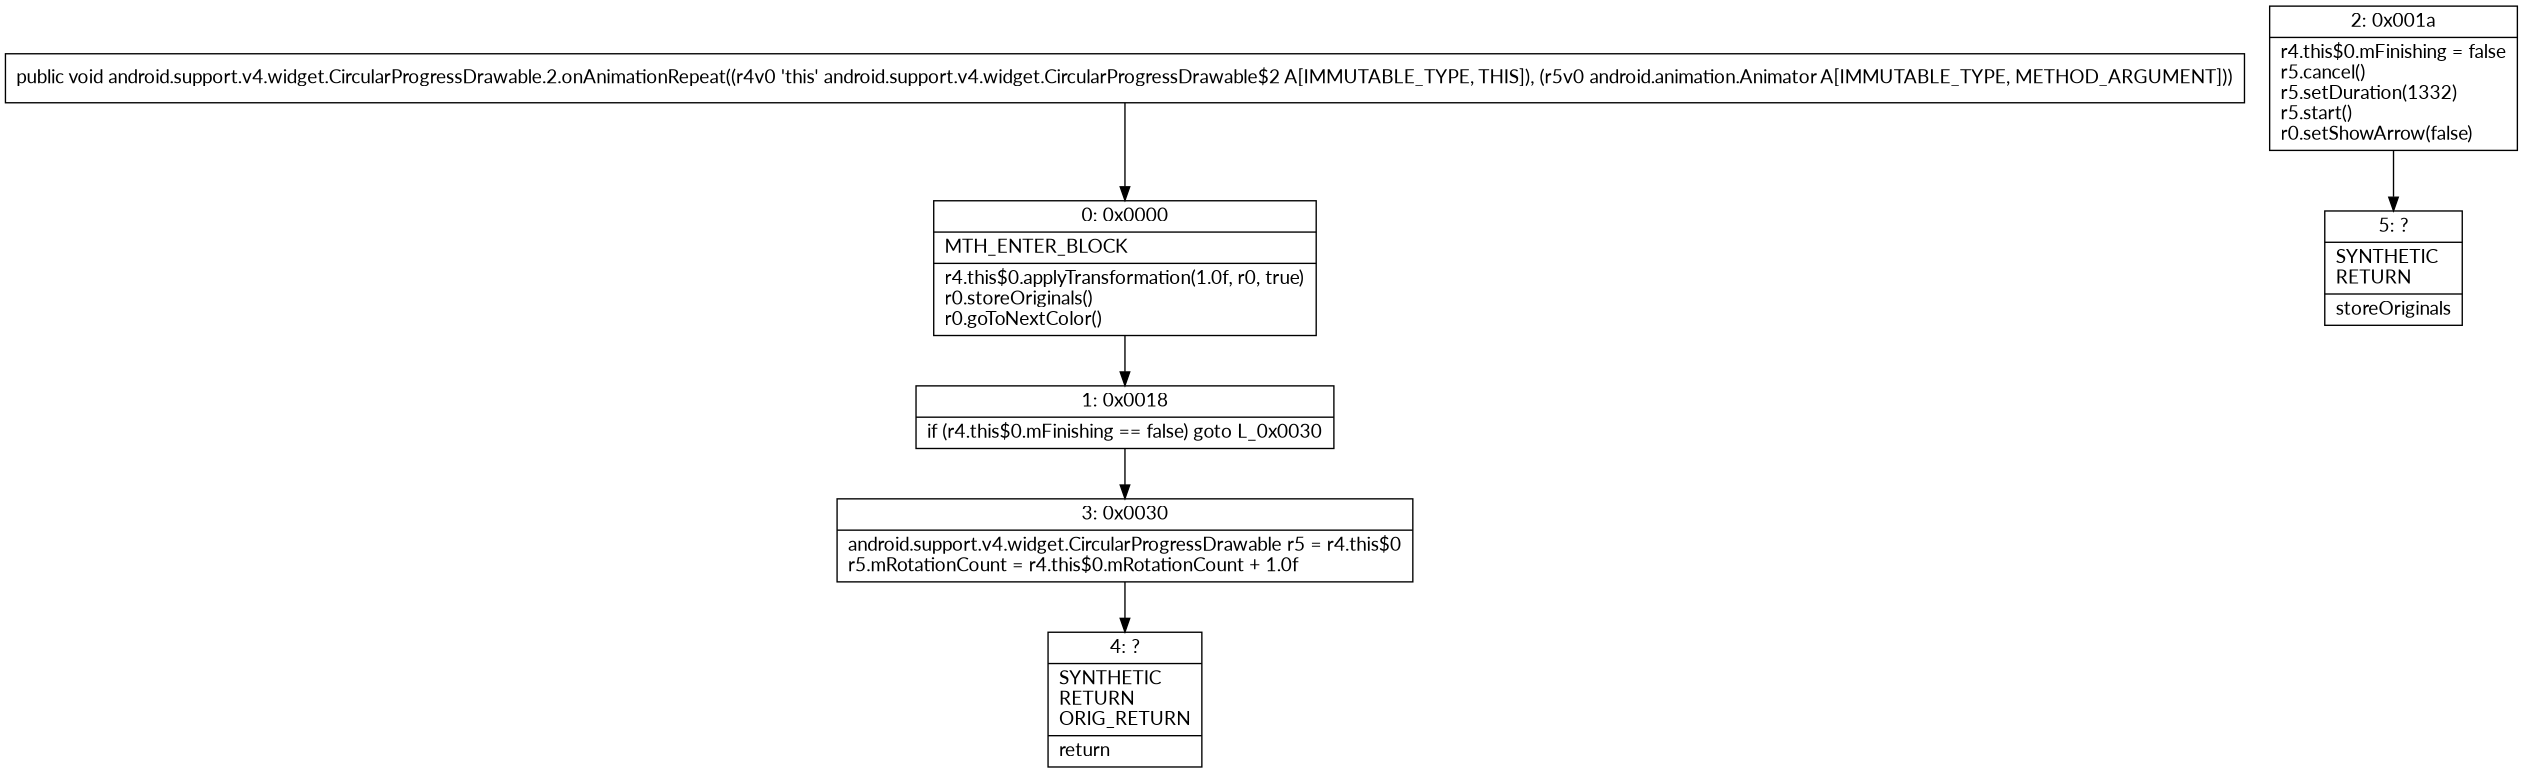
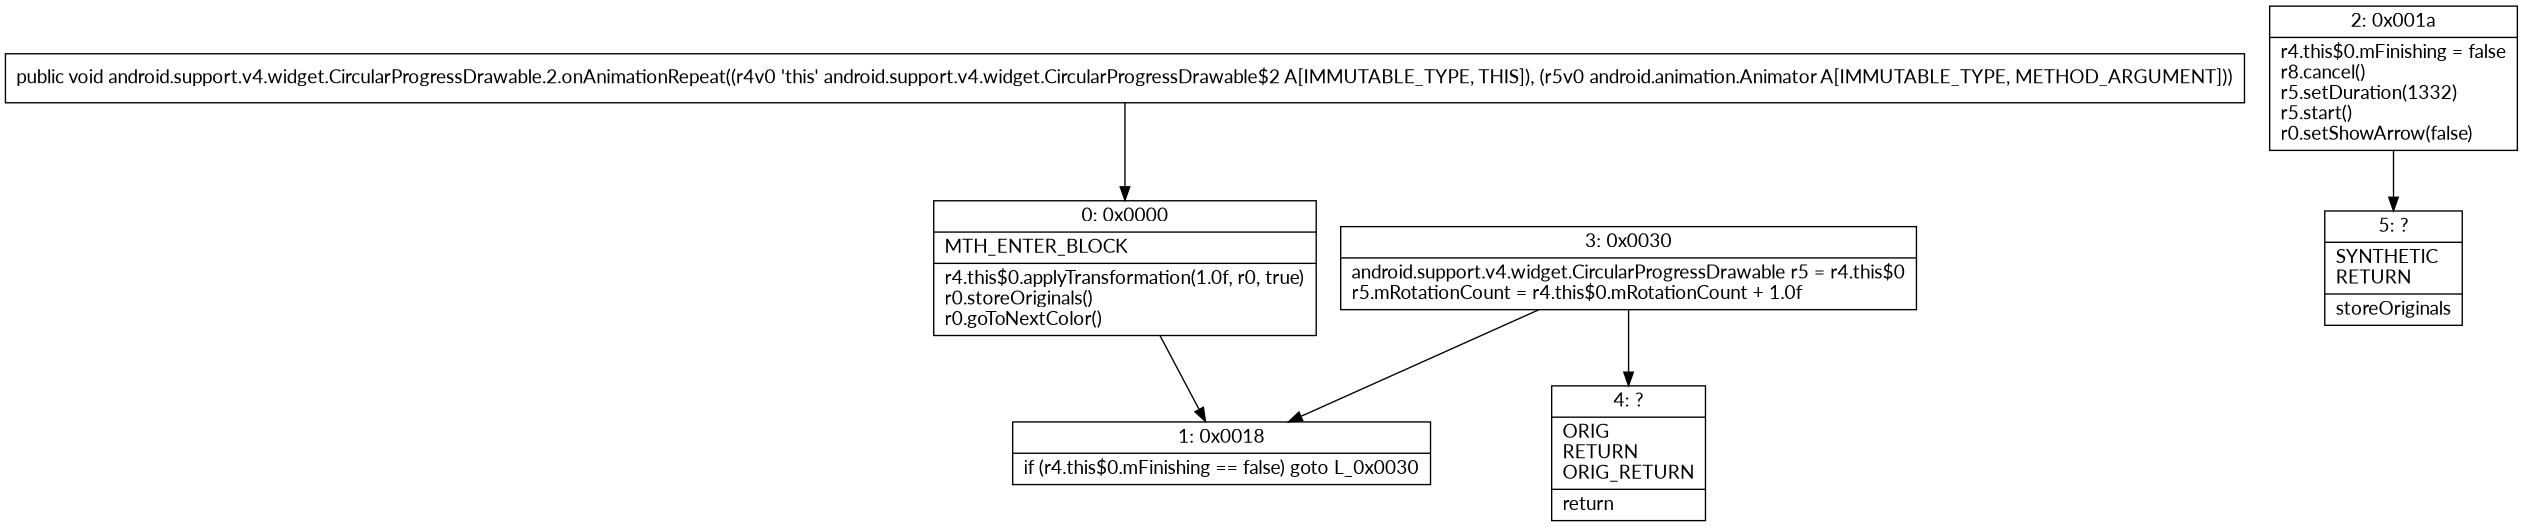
node "2: 0x001a": text "r5.cancel()" -> "r8.cancel()"
edge "1: 0x0018" -> "3: 0x0030": reversed
node "4: ?": text "SYNTHETIC" -> "ORIG"
